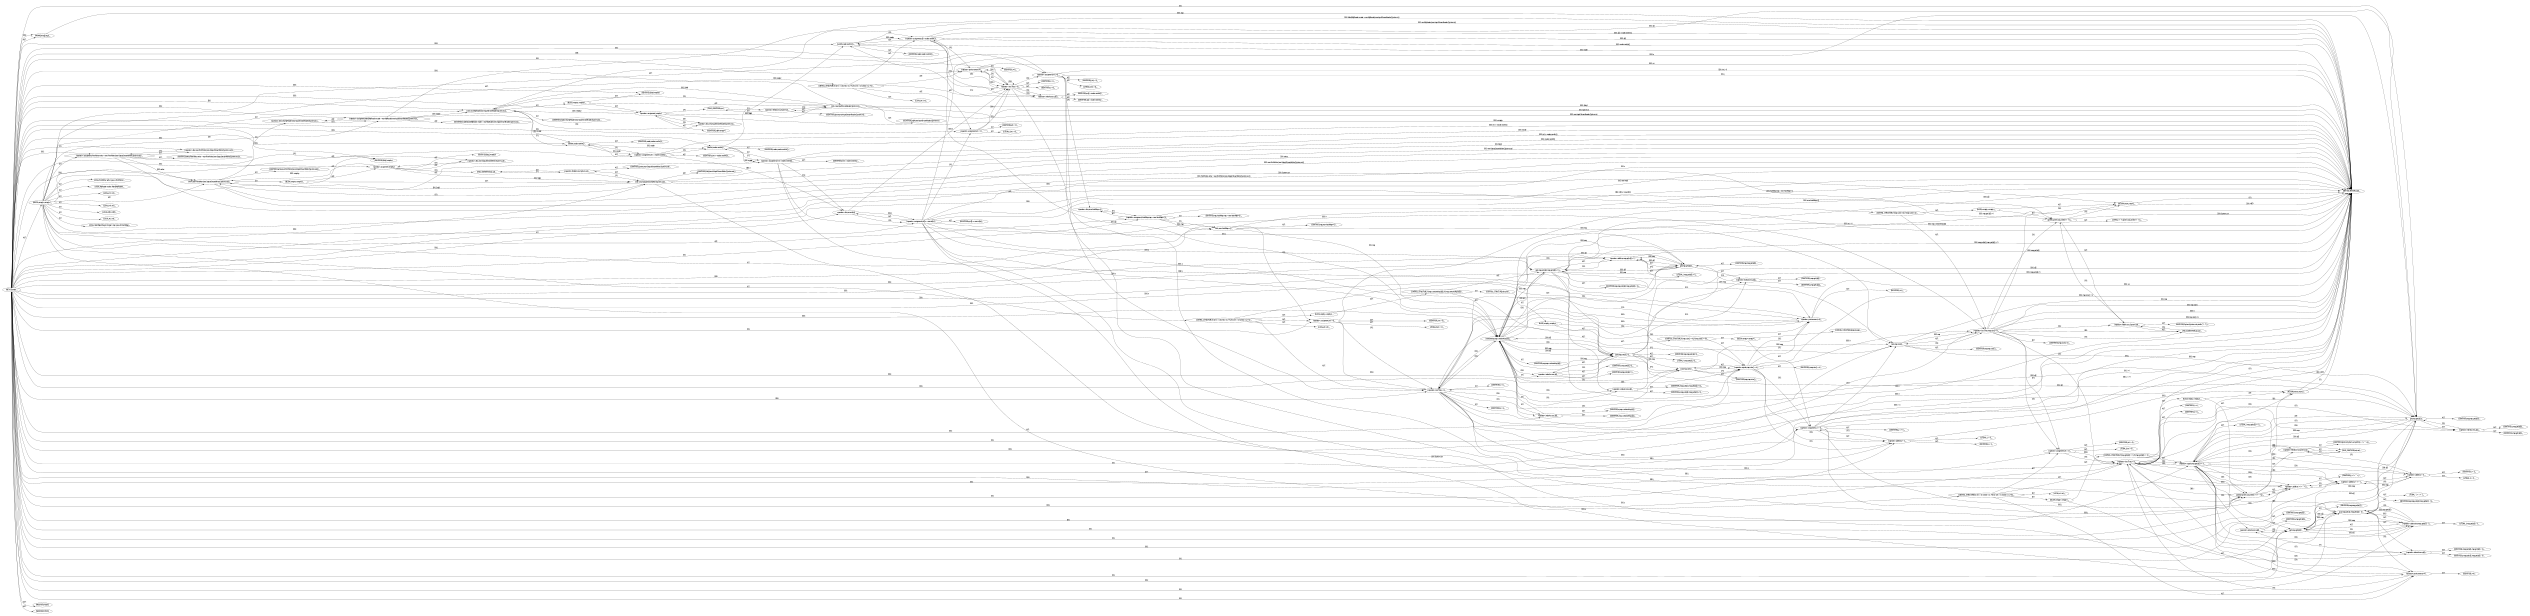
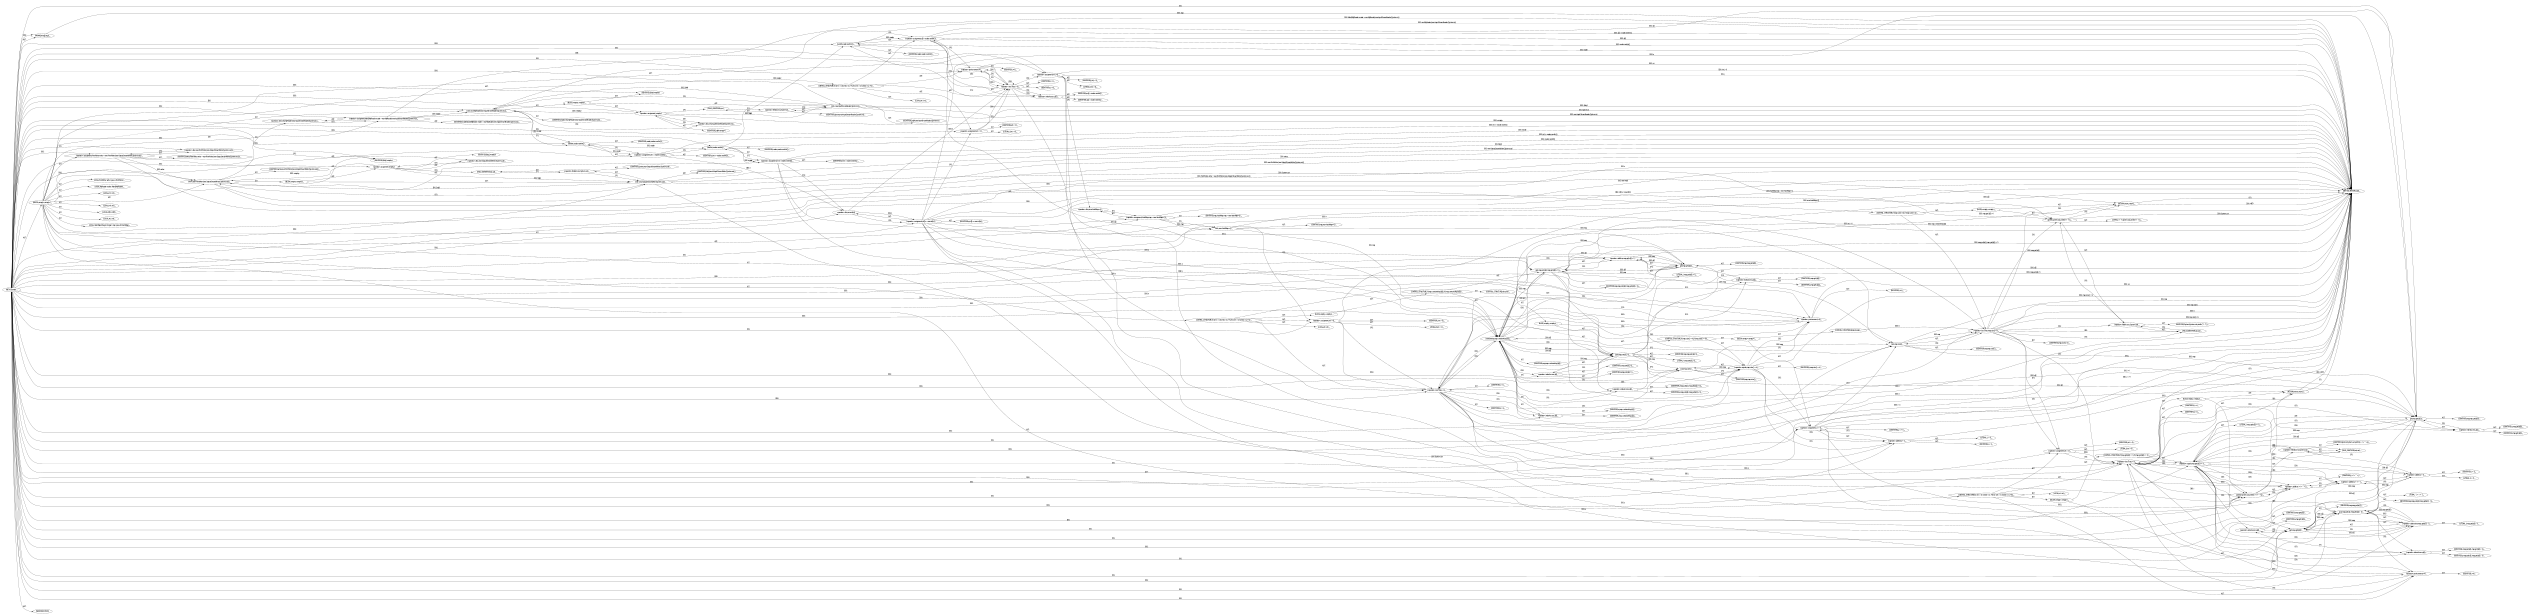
edge "(<operator>.equals,map.size() == k)" -> "(<operator>.lessThan,map.size() < k)": now "(CONTROL_STRUCTURE,break;,break;)" -> "(<operator>.lessThan,map.size() < k)"
node "(MODIFIER,PUBLIC)": removed
